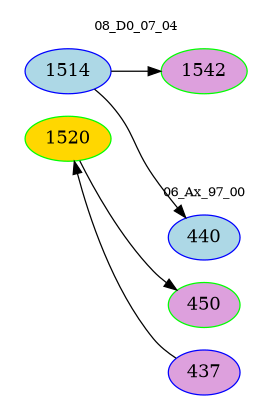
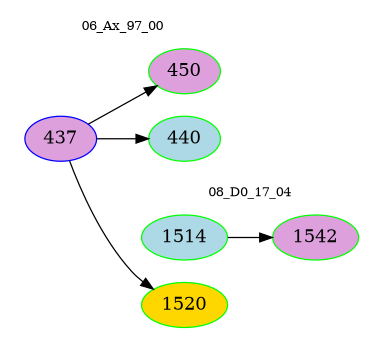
cluster "08_D0_07_04": label "08_D0_07_04" -> "08_D0_17_04"
node "1514": color blue -> green
edge "1514" -> "440": now "437" -> "440"
edge "1520" -> "450": now "437" -> "450"
node "440": color blue -> green
